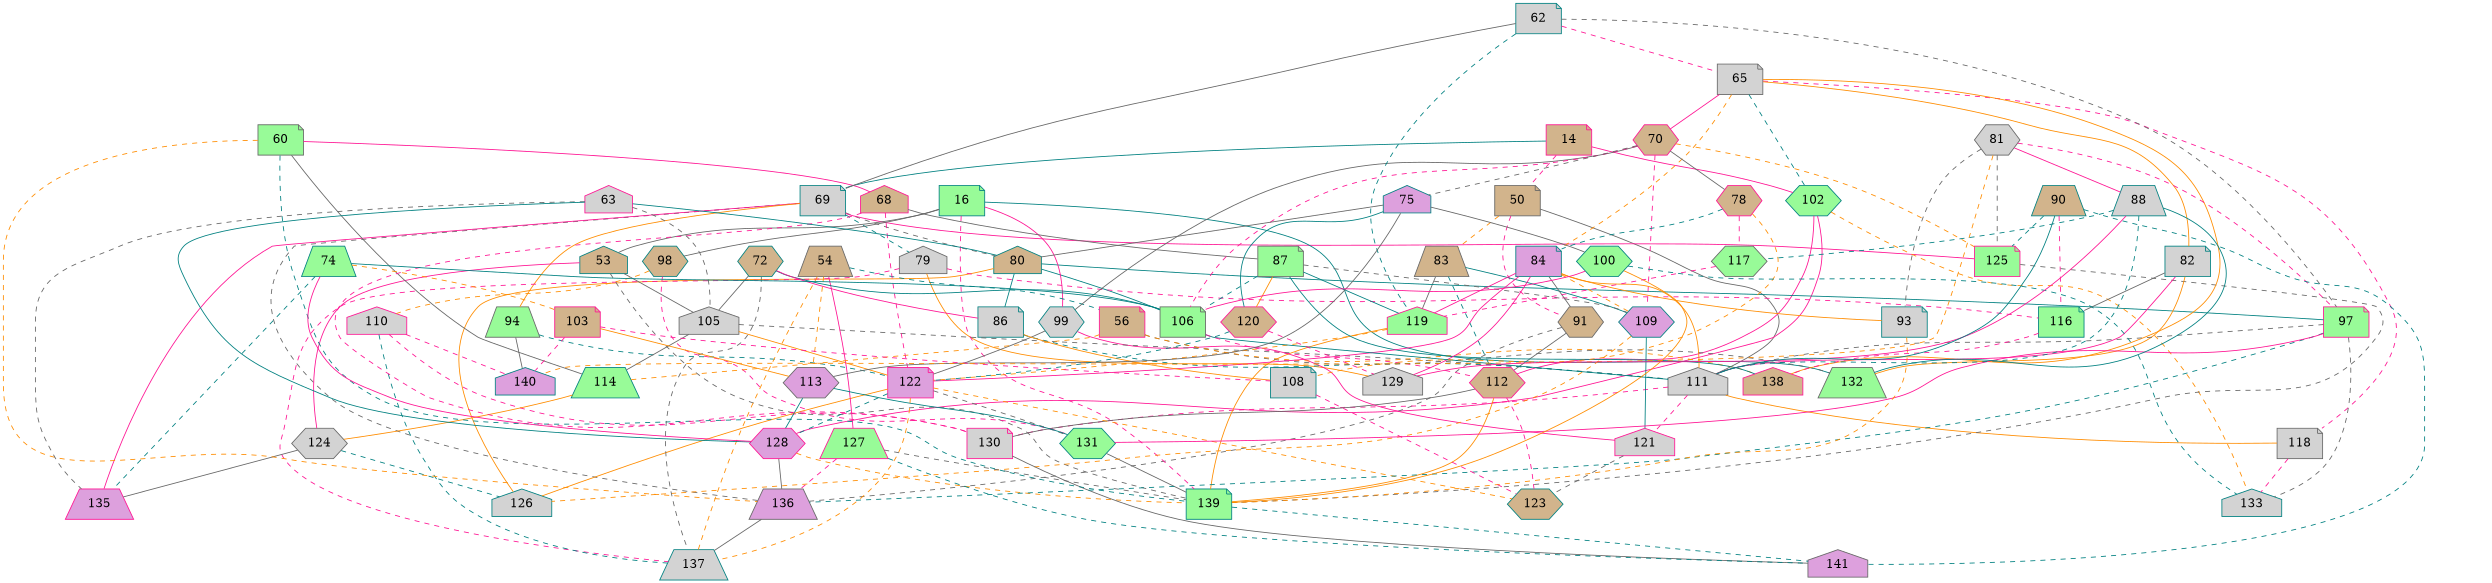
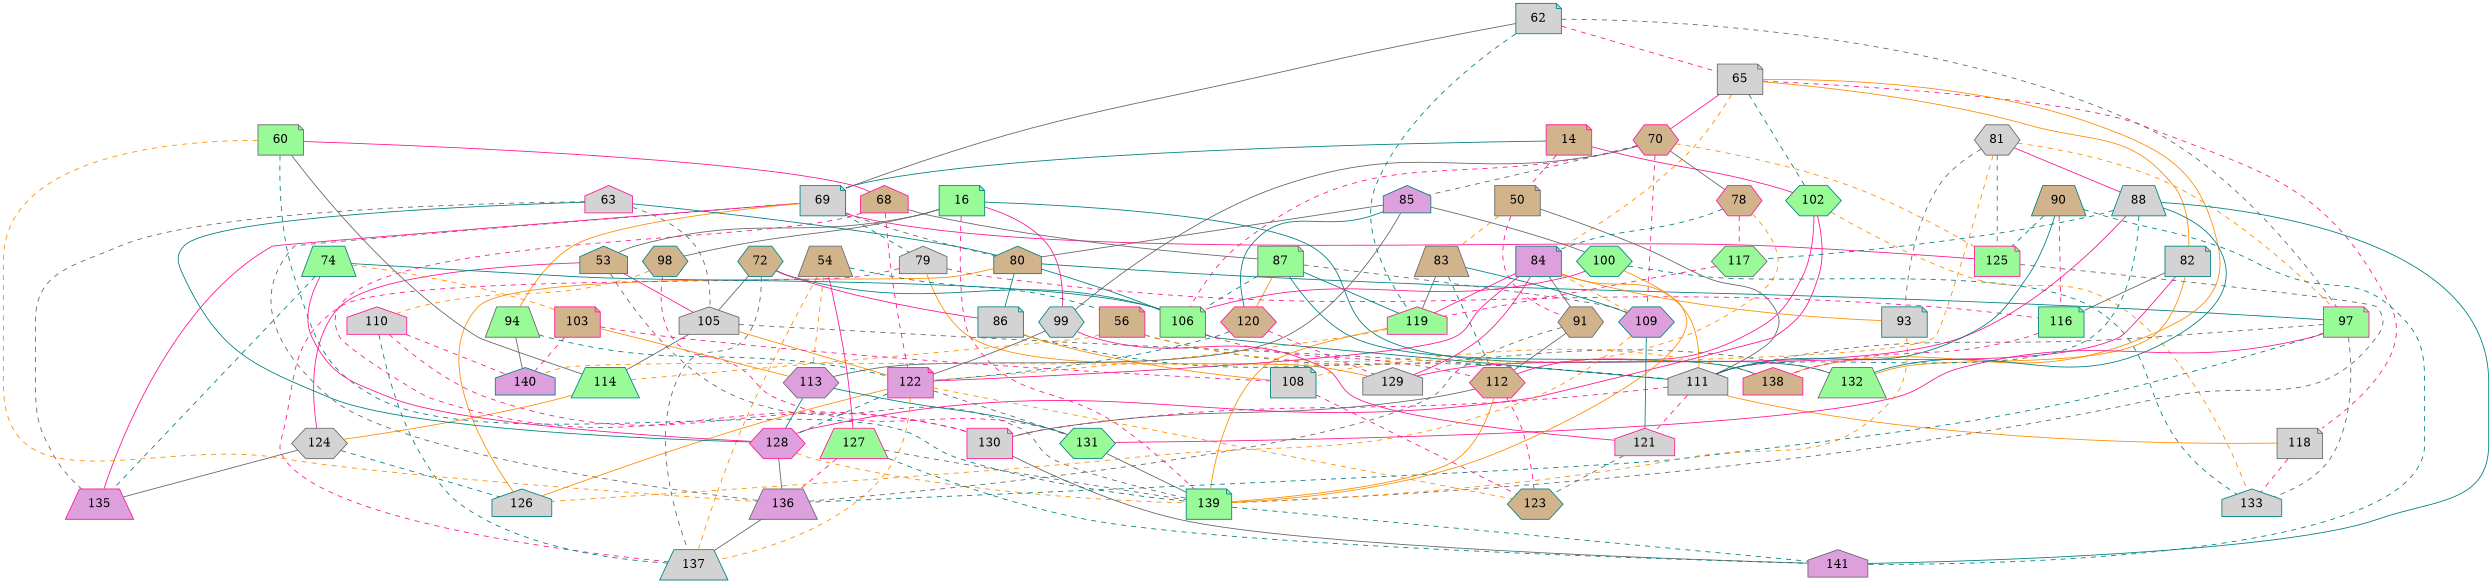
edge "81" -- "97": color deeppink -> darkorange
node "75": label "75" -> "85"
edge "53" -- "105": color gray40 -> deeppink
edge "88" -- "141": added
